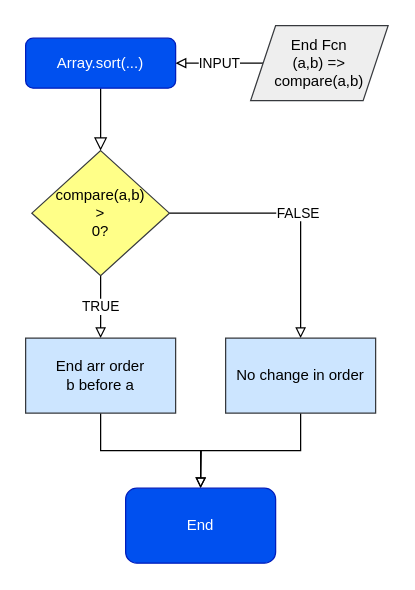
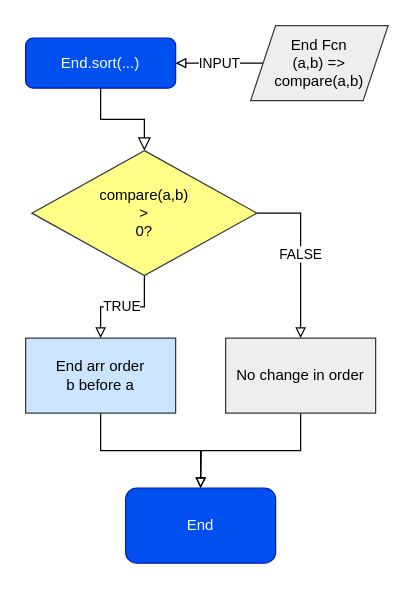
node "Array.sort(...)": label "Array.sort(...)" -> "End.sort(...)"
node "compare(a,b) > 0?": size 138x125 -> 225x125
node "No change in order": fillcolor #cce5ff -> #eeeeee
